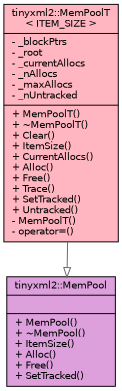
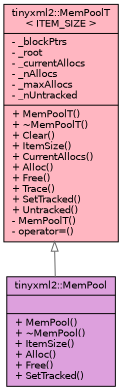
edge "tinyxml2::MemPoolT" -> "tinyxml2::MemPool": reversed
